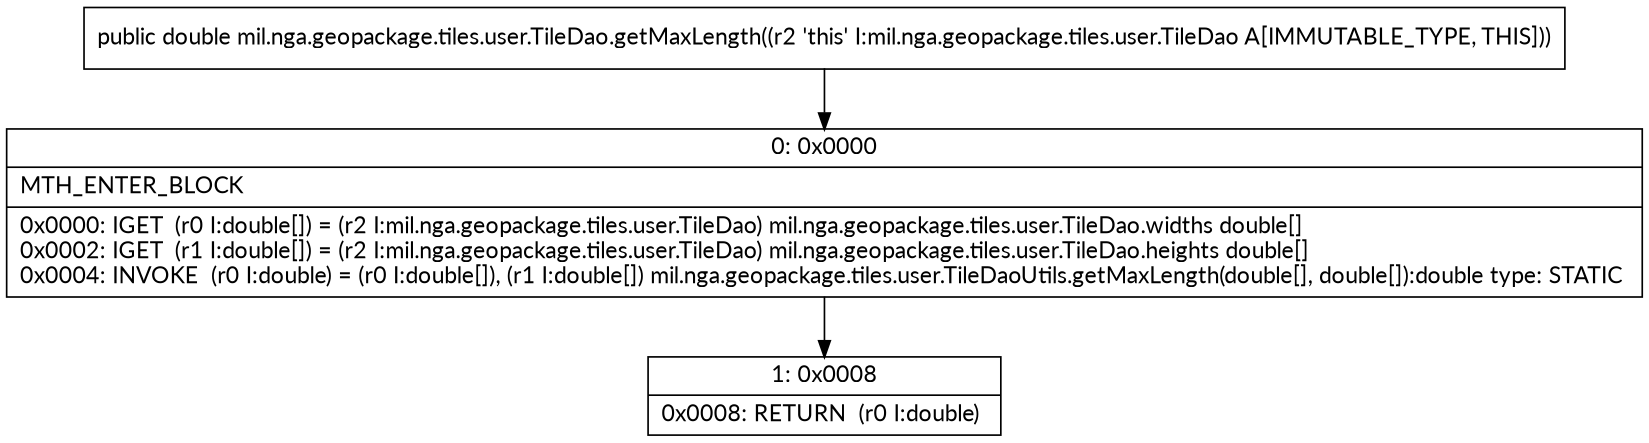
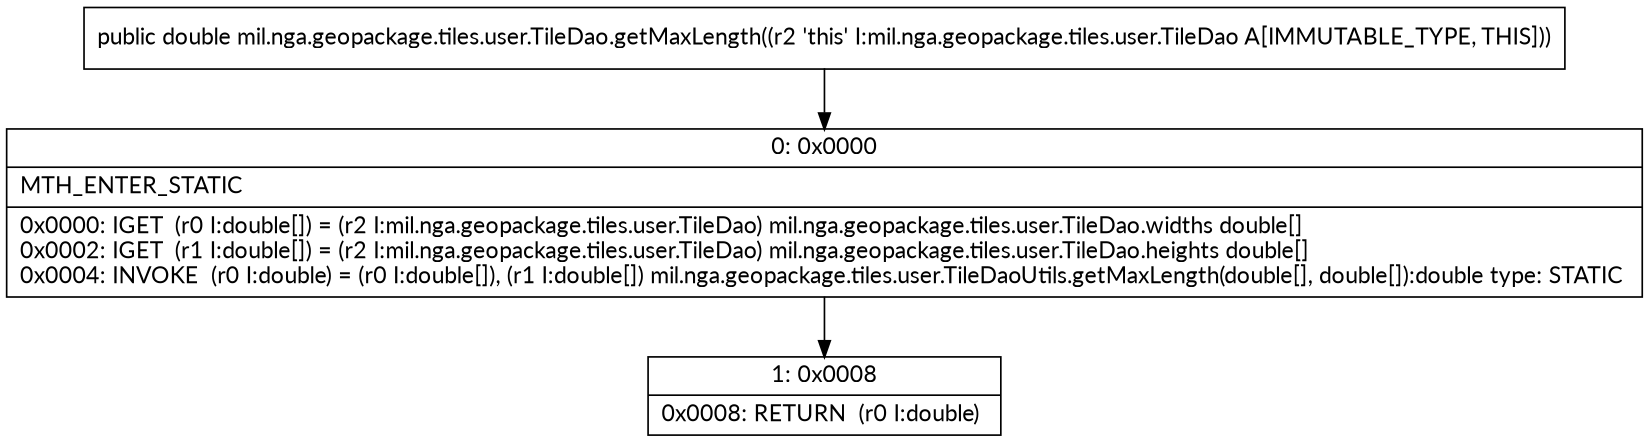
node "0: 0x0000": text "MTH_ENTER_BLOCK" -> "MTH_ENTER_STATIC"
